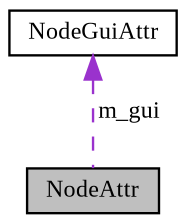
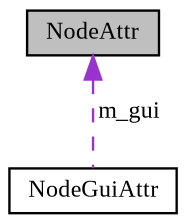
edge "NodeAttr" -> "NodeGuiAttr": reversed
